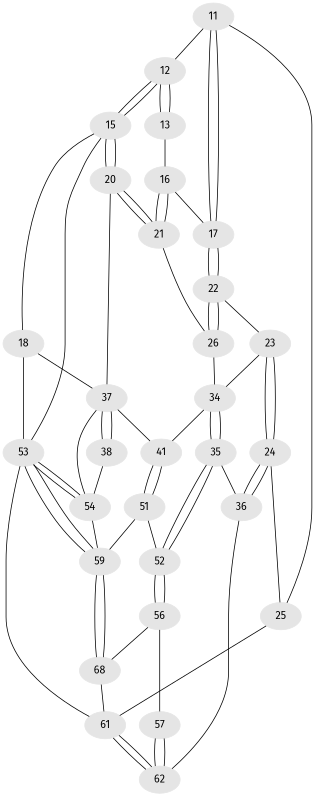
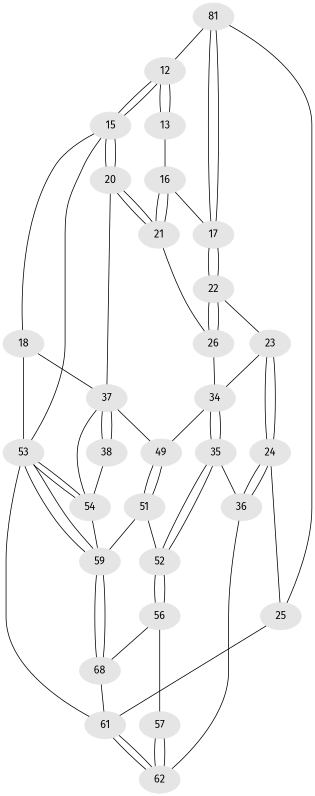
node "11": label "11" -> "81"
node "41": label "41" -> "49"
